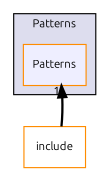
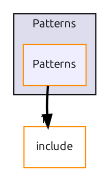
edge "include" -> "Patterns": reversed
